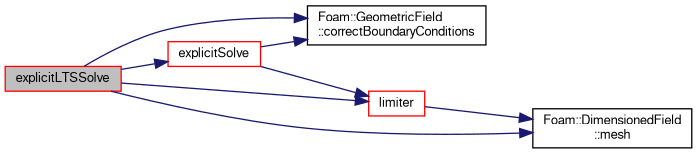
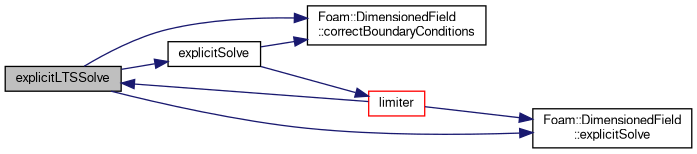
node "Foam::GeometricField ::correctBoundaryConditions": label "Foam::GeometricField ::correctBoundaryConditions" -> "Foam::DimensionedField ::correctBoundaryConditions"
node "explicitSolve": color red -> black
node "explicitLTSSolve": color red -> black
edge "explicitLTSSolve" -> "limiter": reversed
node "Foam::DimensionedField ::mesh": label "Foam::DimensionedField ::mesh" -> "Foam::DimensionedField ::explicitSolve"
